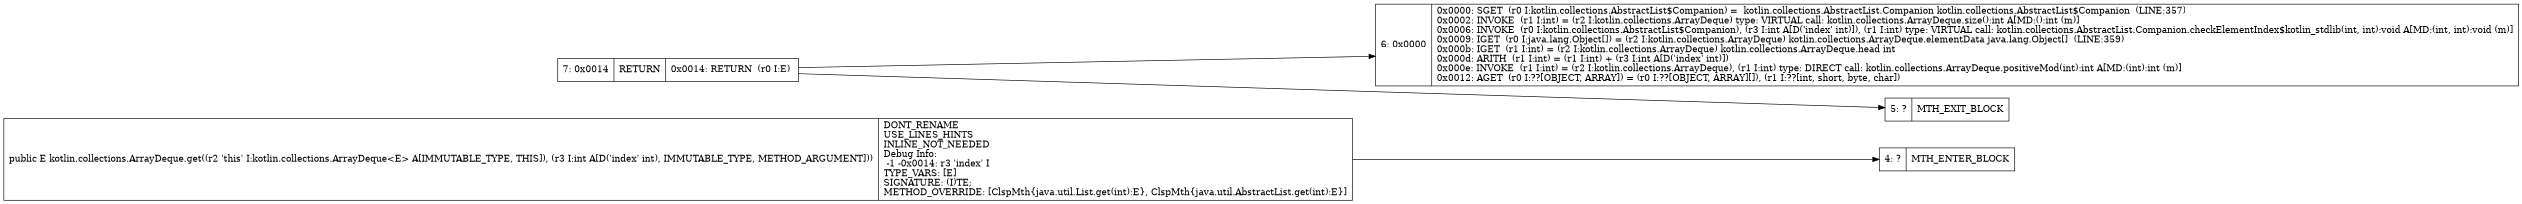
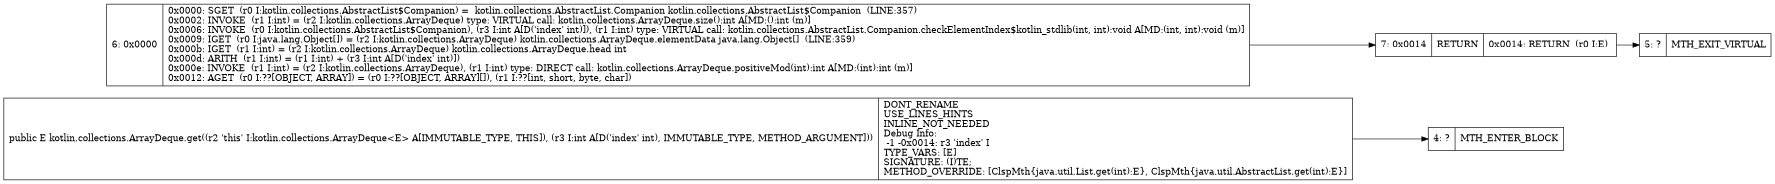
edge "7: 0x0014" -> "6: 0x0000": reversed
node "5: ?": text "MTH_EXIT_BLOCK" -> "MTH_EXIT_VIRTUAL"
